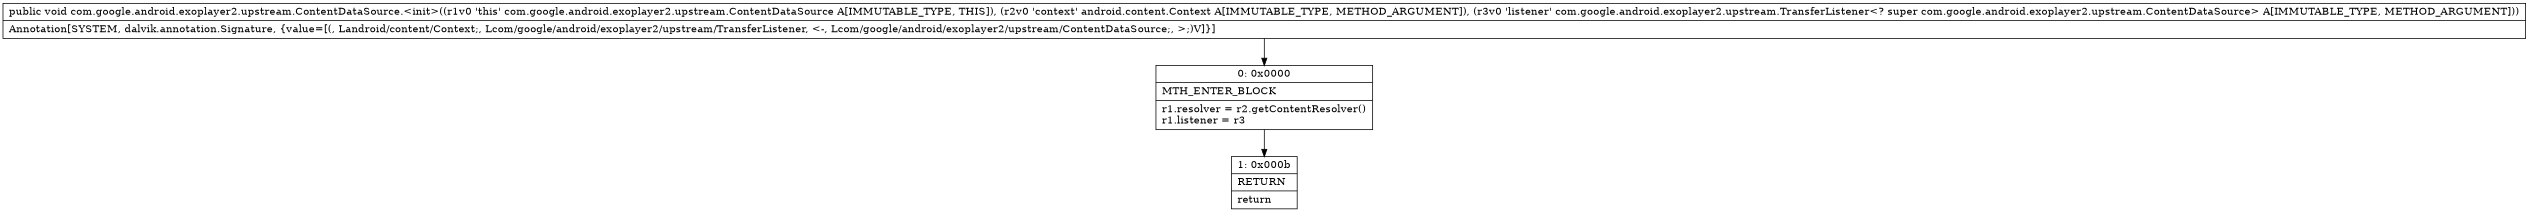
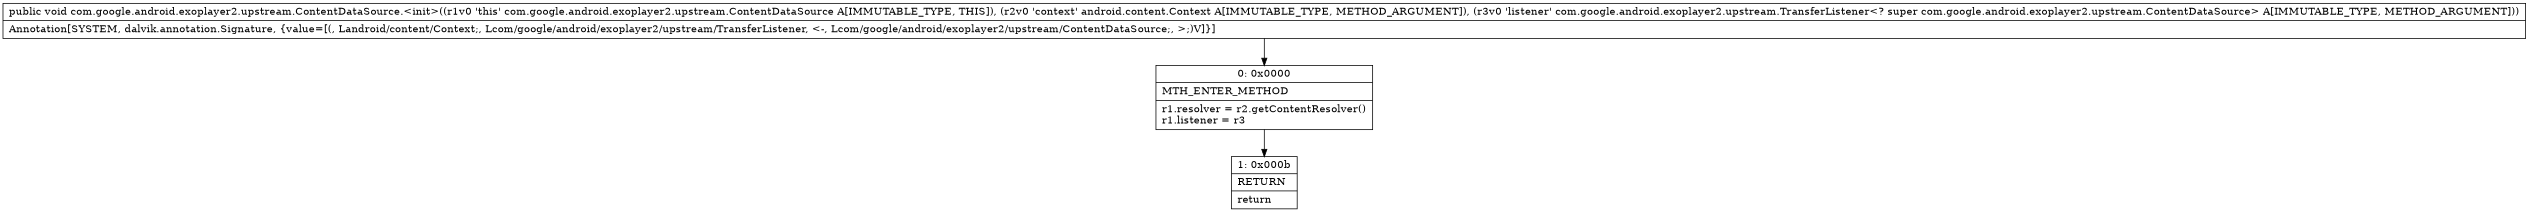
node "0: 0x0000": text "MTH_ENTER_BLOCK" -> "MTH_ENTER_METHOD"
